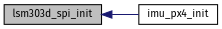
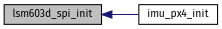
node "lsm303d_spi_init": label "lsm303d_spi_init" -> "lsm603d_spi_init"
